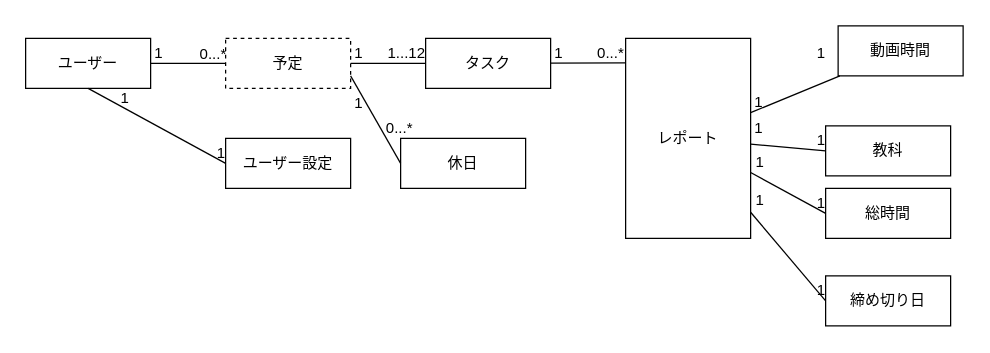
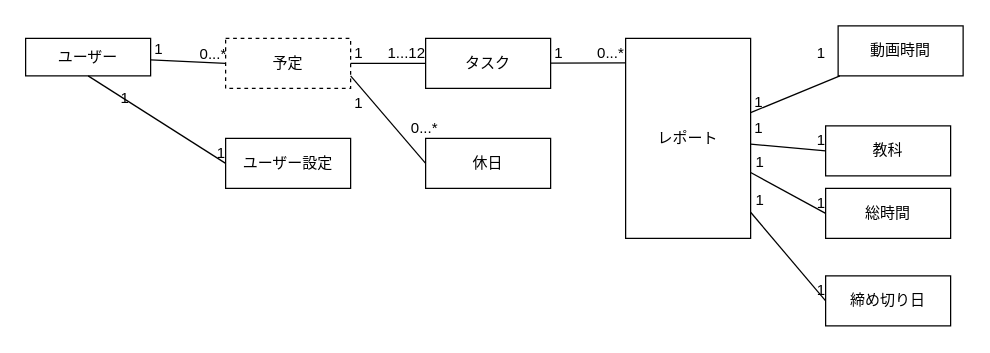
node "ユーザー": size 125x50 -> 125x38
node "休日": moved (463, 163) -> (488, 163)
